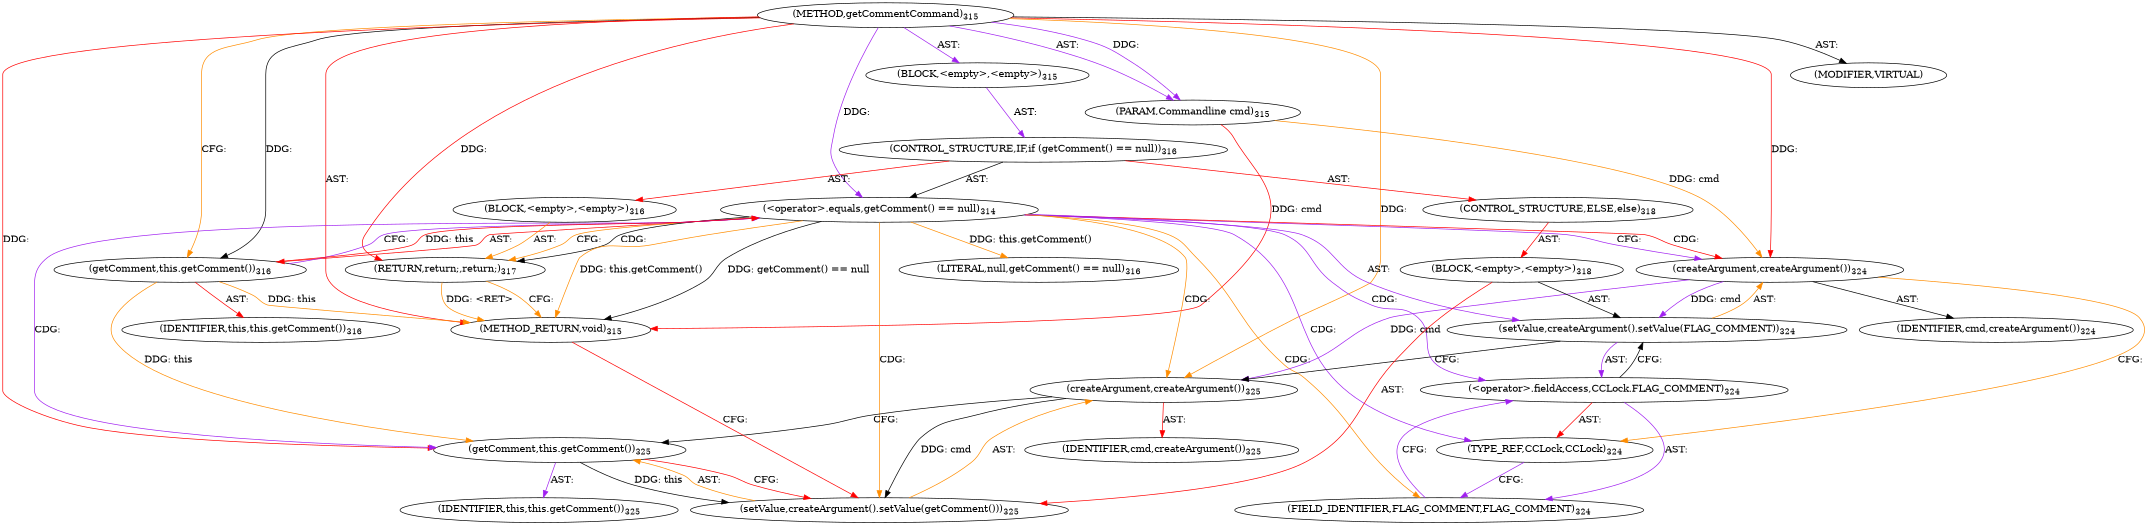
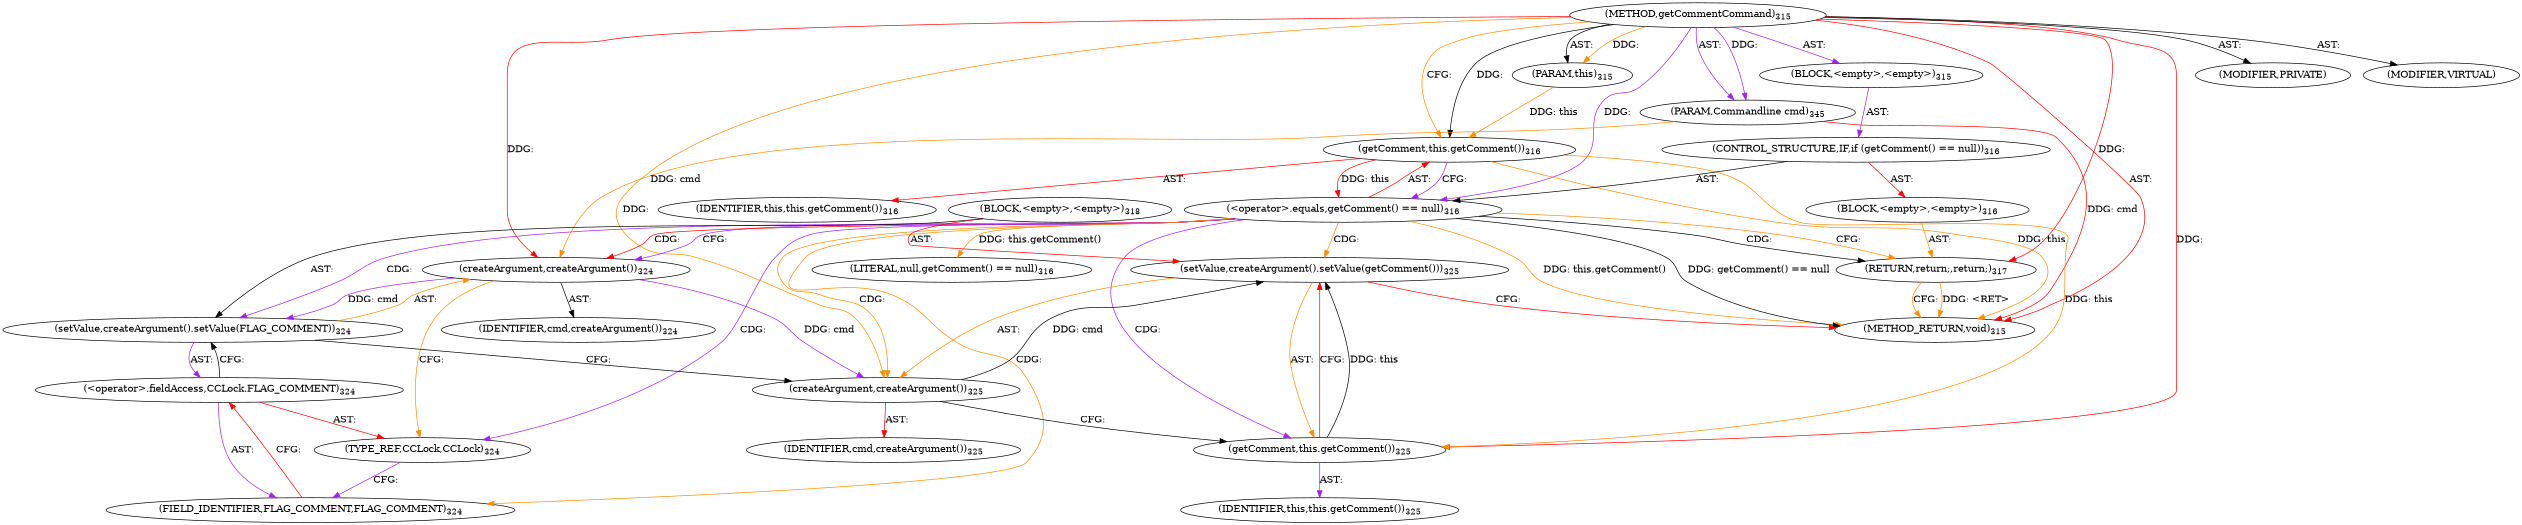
node "(PARAM,this)": added
node "(MODIFIER,PRIVATE)": added
node "(PARAM,Commandline cmd)": text "315" -> "345"
node "(<operator>.equals,getComment() == null)": text "314" -> "316"
node "(CONTROL_STRUCTURE,ELSE,else)": removed
edge "(<operator>.equals,getComment() == null)" -> "(<operator>.fieldAccess,CCLock.FLAG_COMMENT)": removed, label "CDG:"
edge "(<operator>.equals,getComment() == null)" -> "(setValue,createArgument().setValue(FLAG_COMMENT))": label "AST: " -> "CDG: "
edge "(METHOD_RETURN,void)" -> "(setValue,createArgument().setValue(getComment()))": reversed
edge "(FIELD_IDENTIFIER,FLAG_COMMENT,FLAG_COMMENT)" -> "(<operator>.fieldAccess,CCLock.FLAG_COMMENT)": color purple -> red
